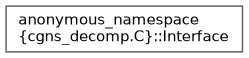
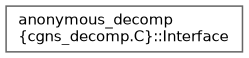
node "anonymous_namespace {cgns_decomp.C}::Interface": label "anonymous_namespace {cgns_decomp.C}::Interface" -> "anonymous_decomp {cgns_decomp.C}::Interface"
